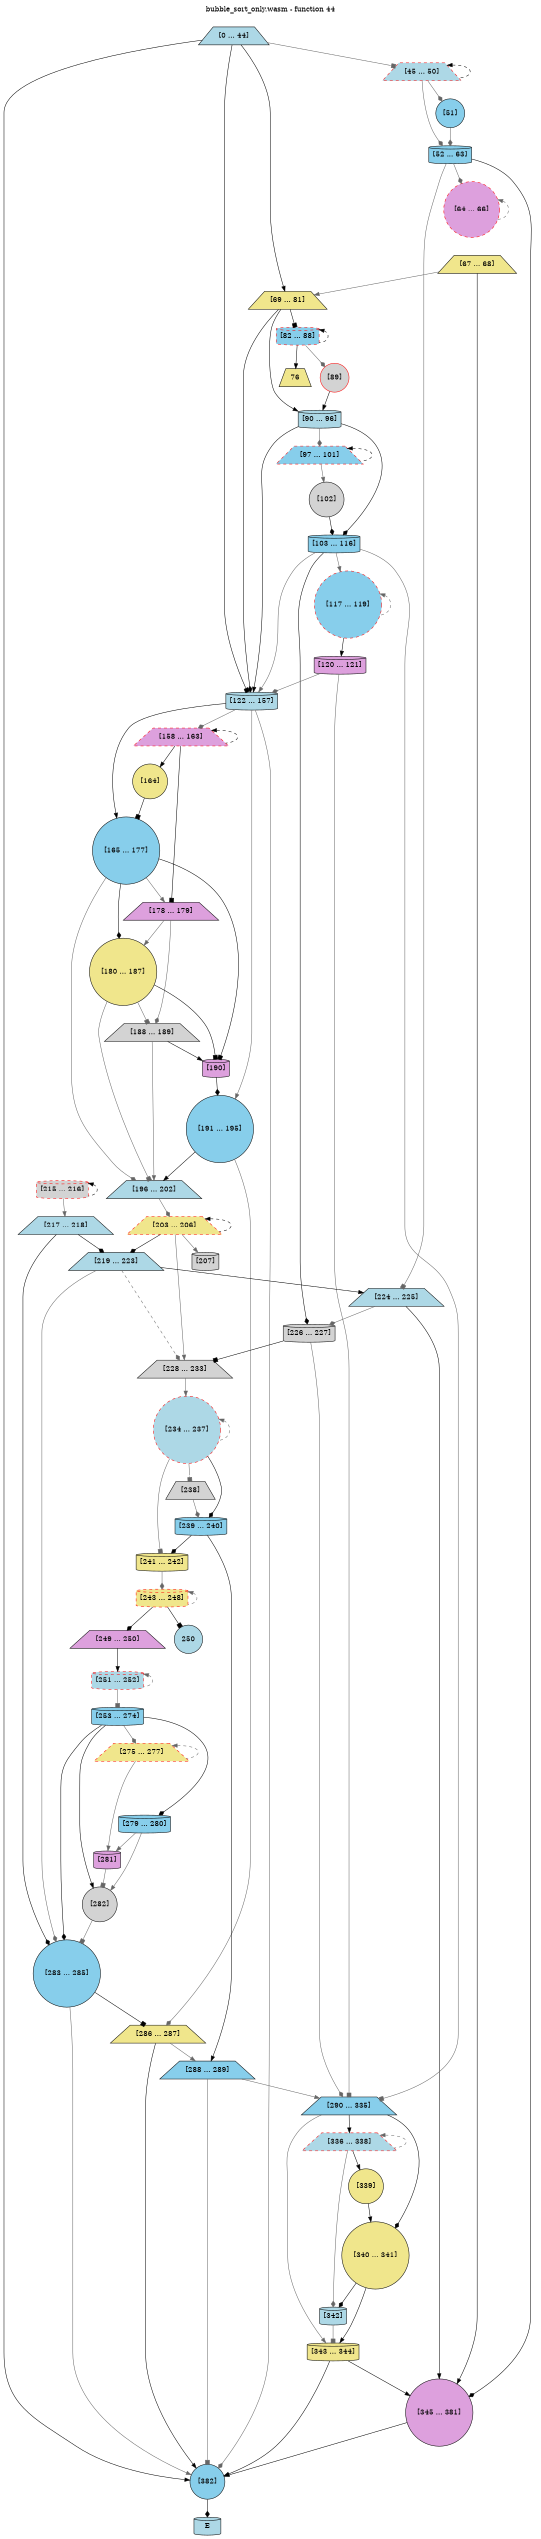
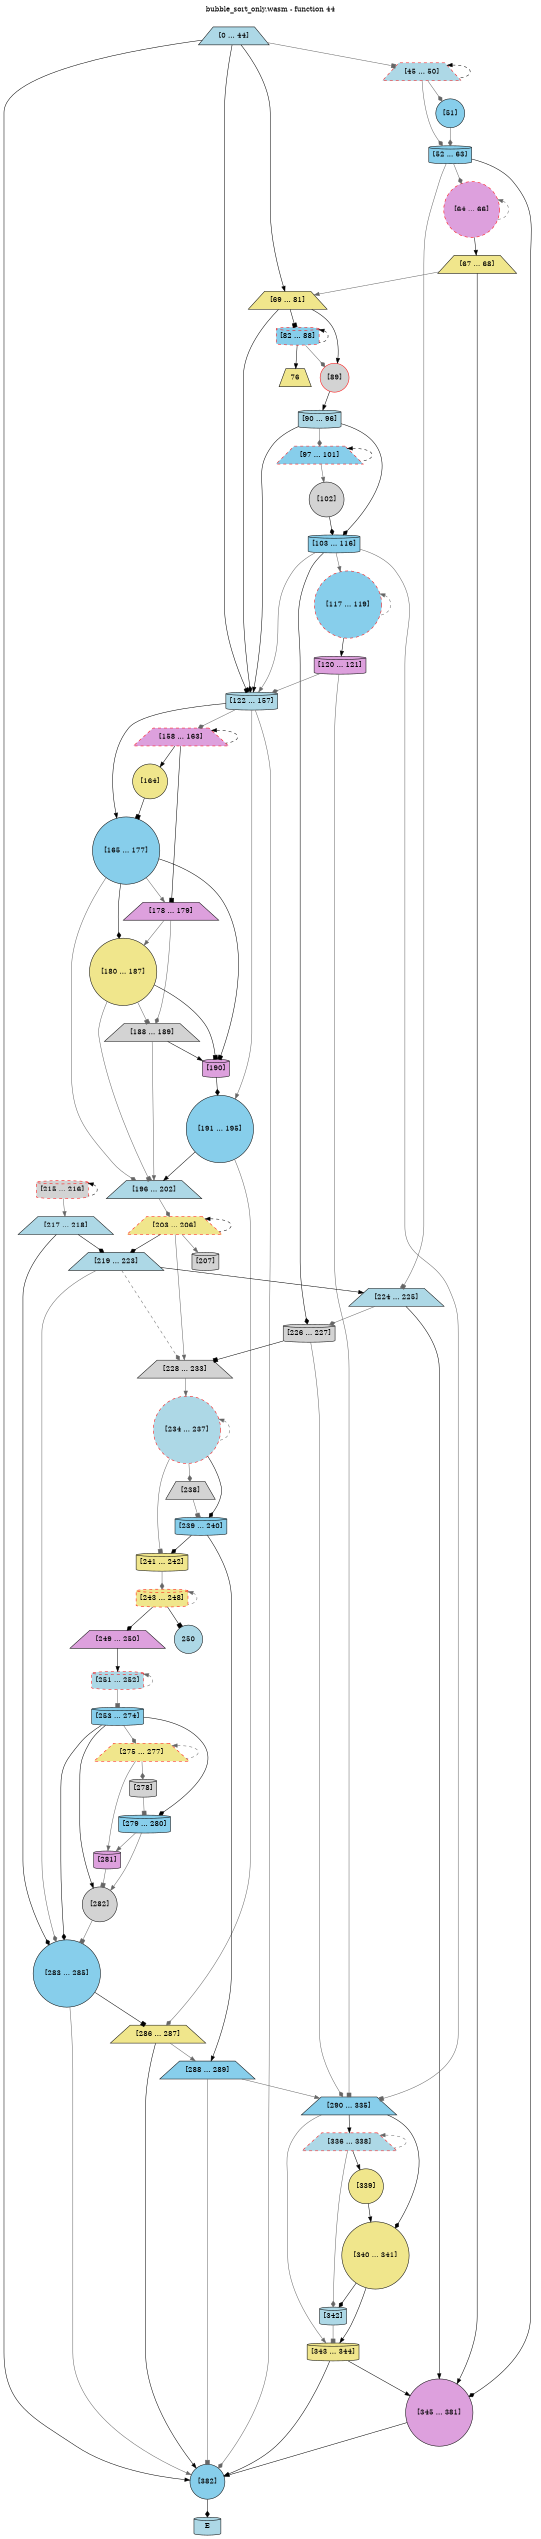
edge "[64 ... 66]" -> "[67 ... 68]": added
edge "[69 ... 81]" -> "[90 ... 96]": now "[69 ... 81]" -> "[89]"
edge "[234 ... 237]" -> "[238]": arrowhead box -> diamond
edge "[238]" -> "[239 ... 240]": arrowhead diamond -> box
node "[278]": added
